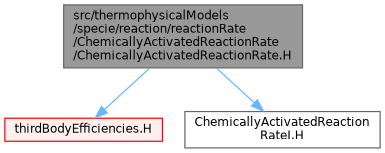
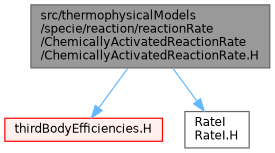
node "ChemicallyActivatedReaction RateI.H": label "ChemicallyActivatedReaction RateI.H" -> "RateI RateI.H"
